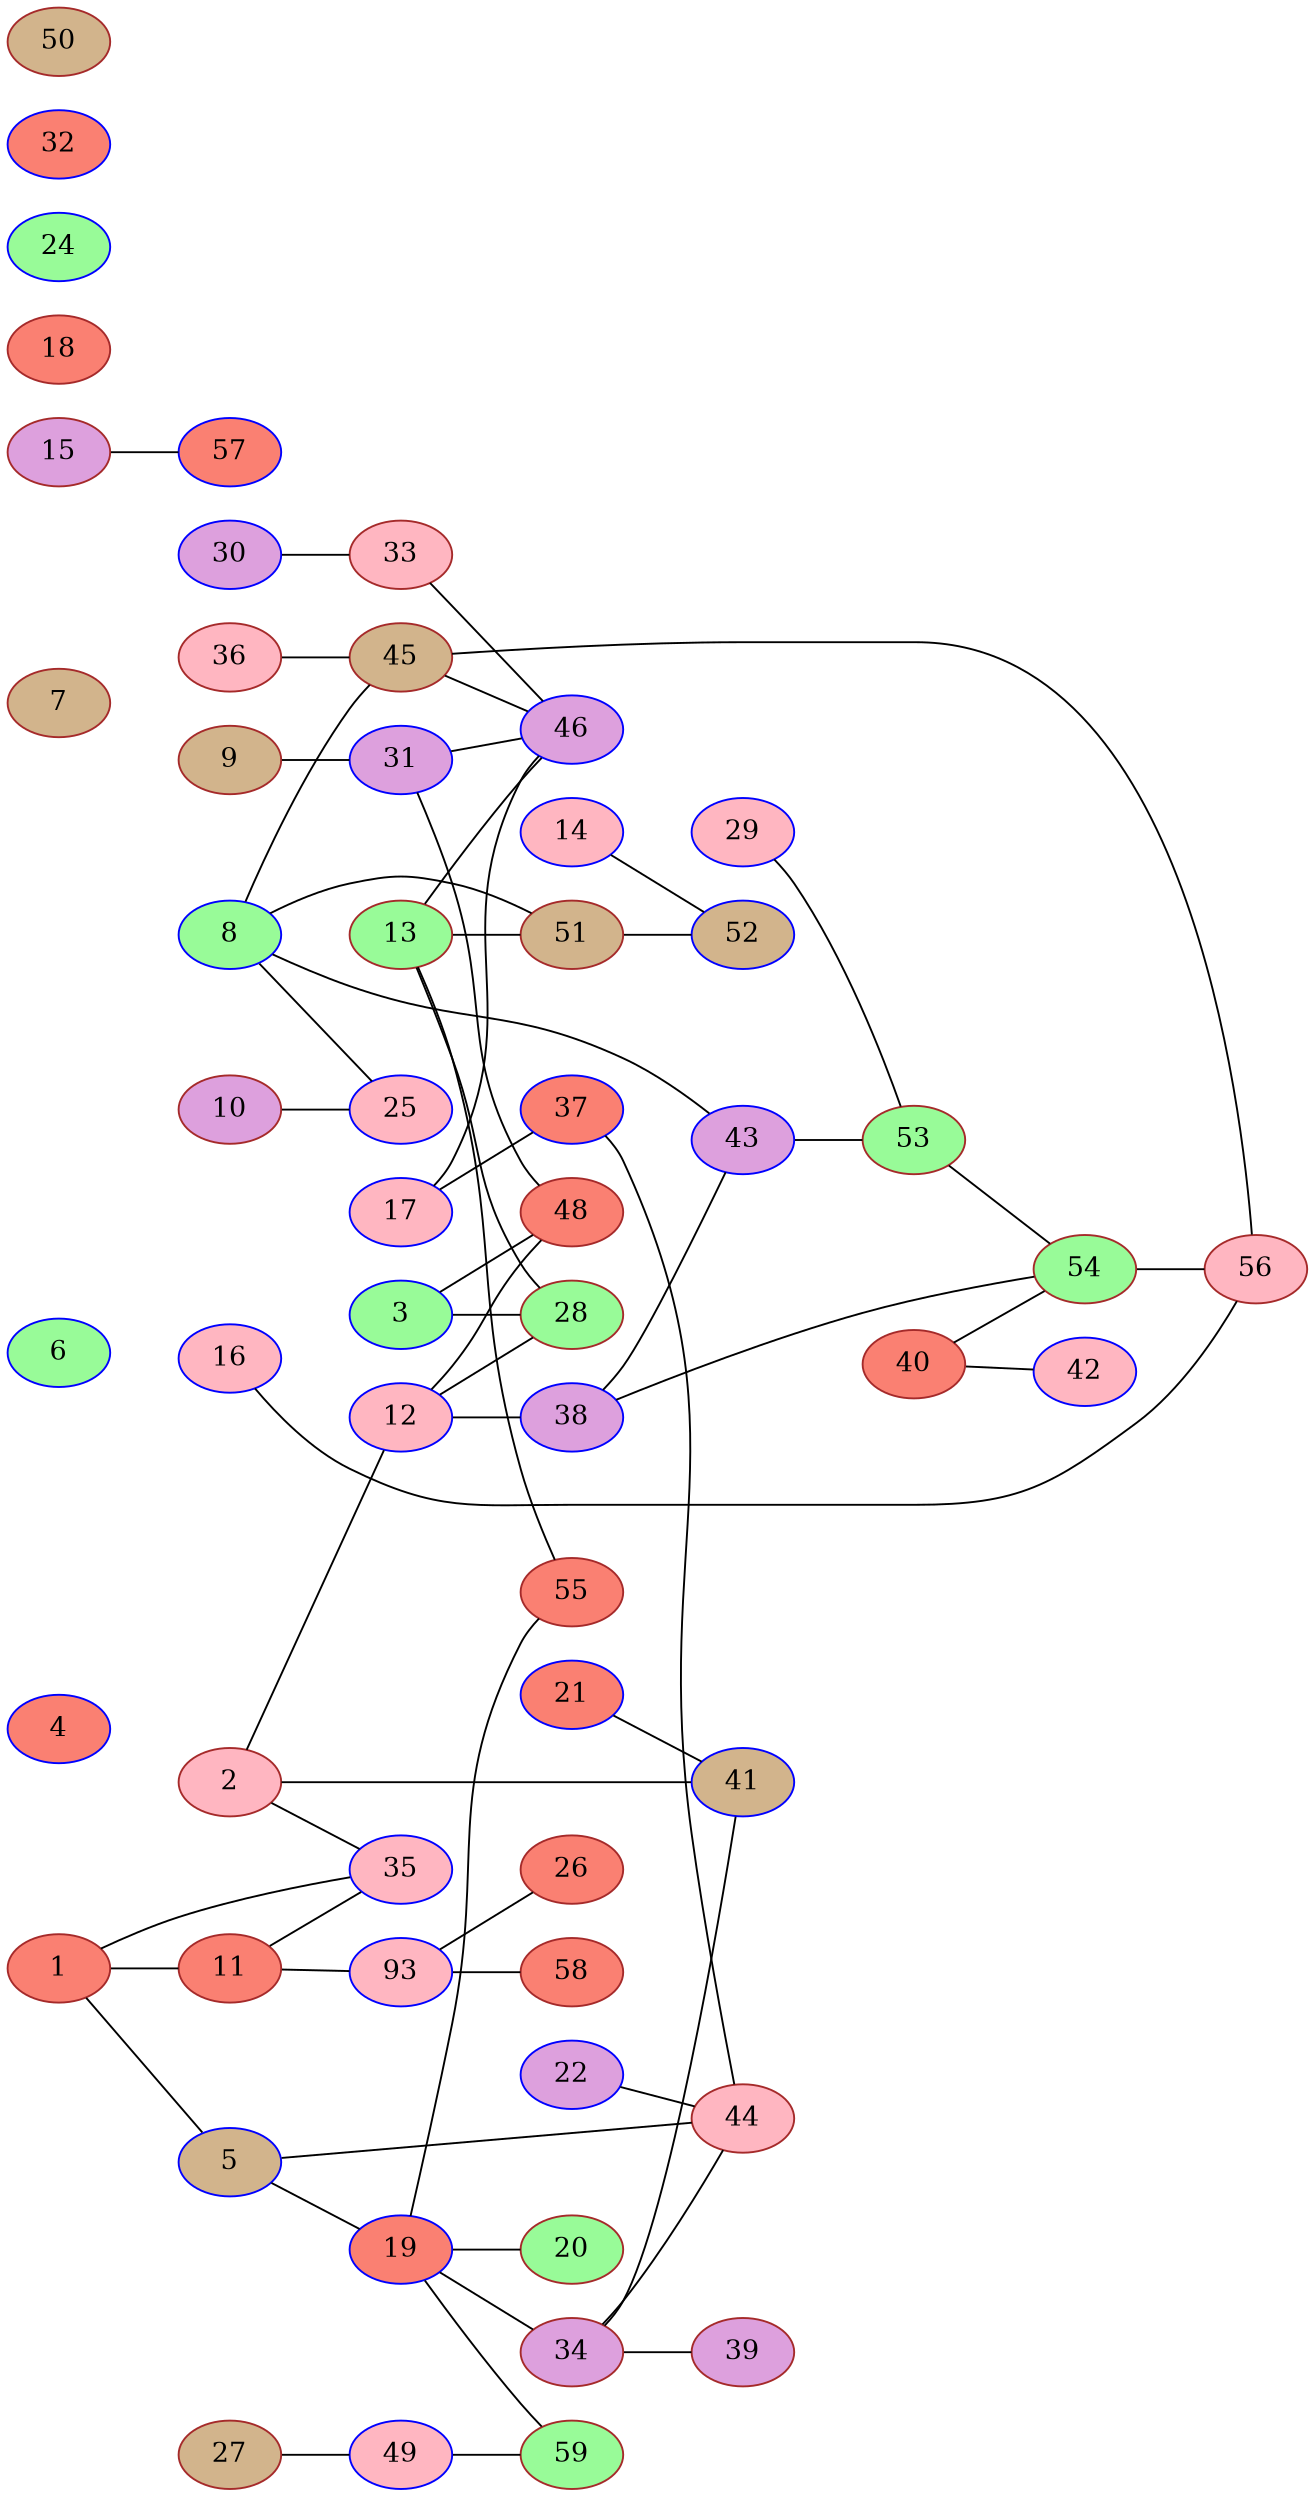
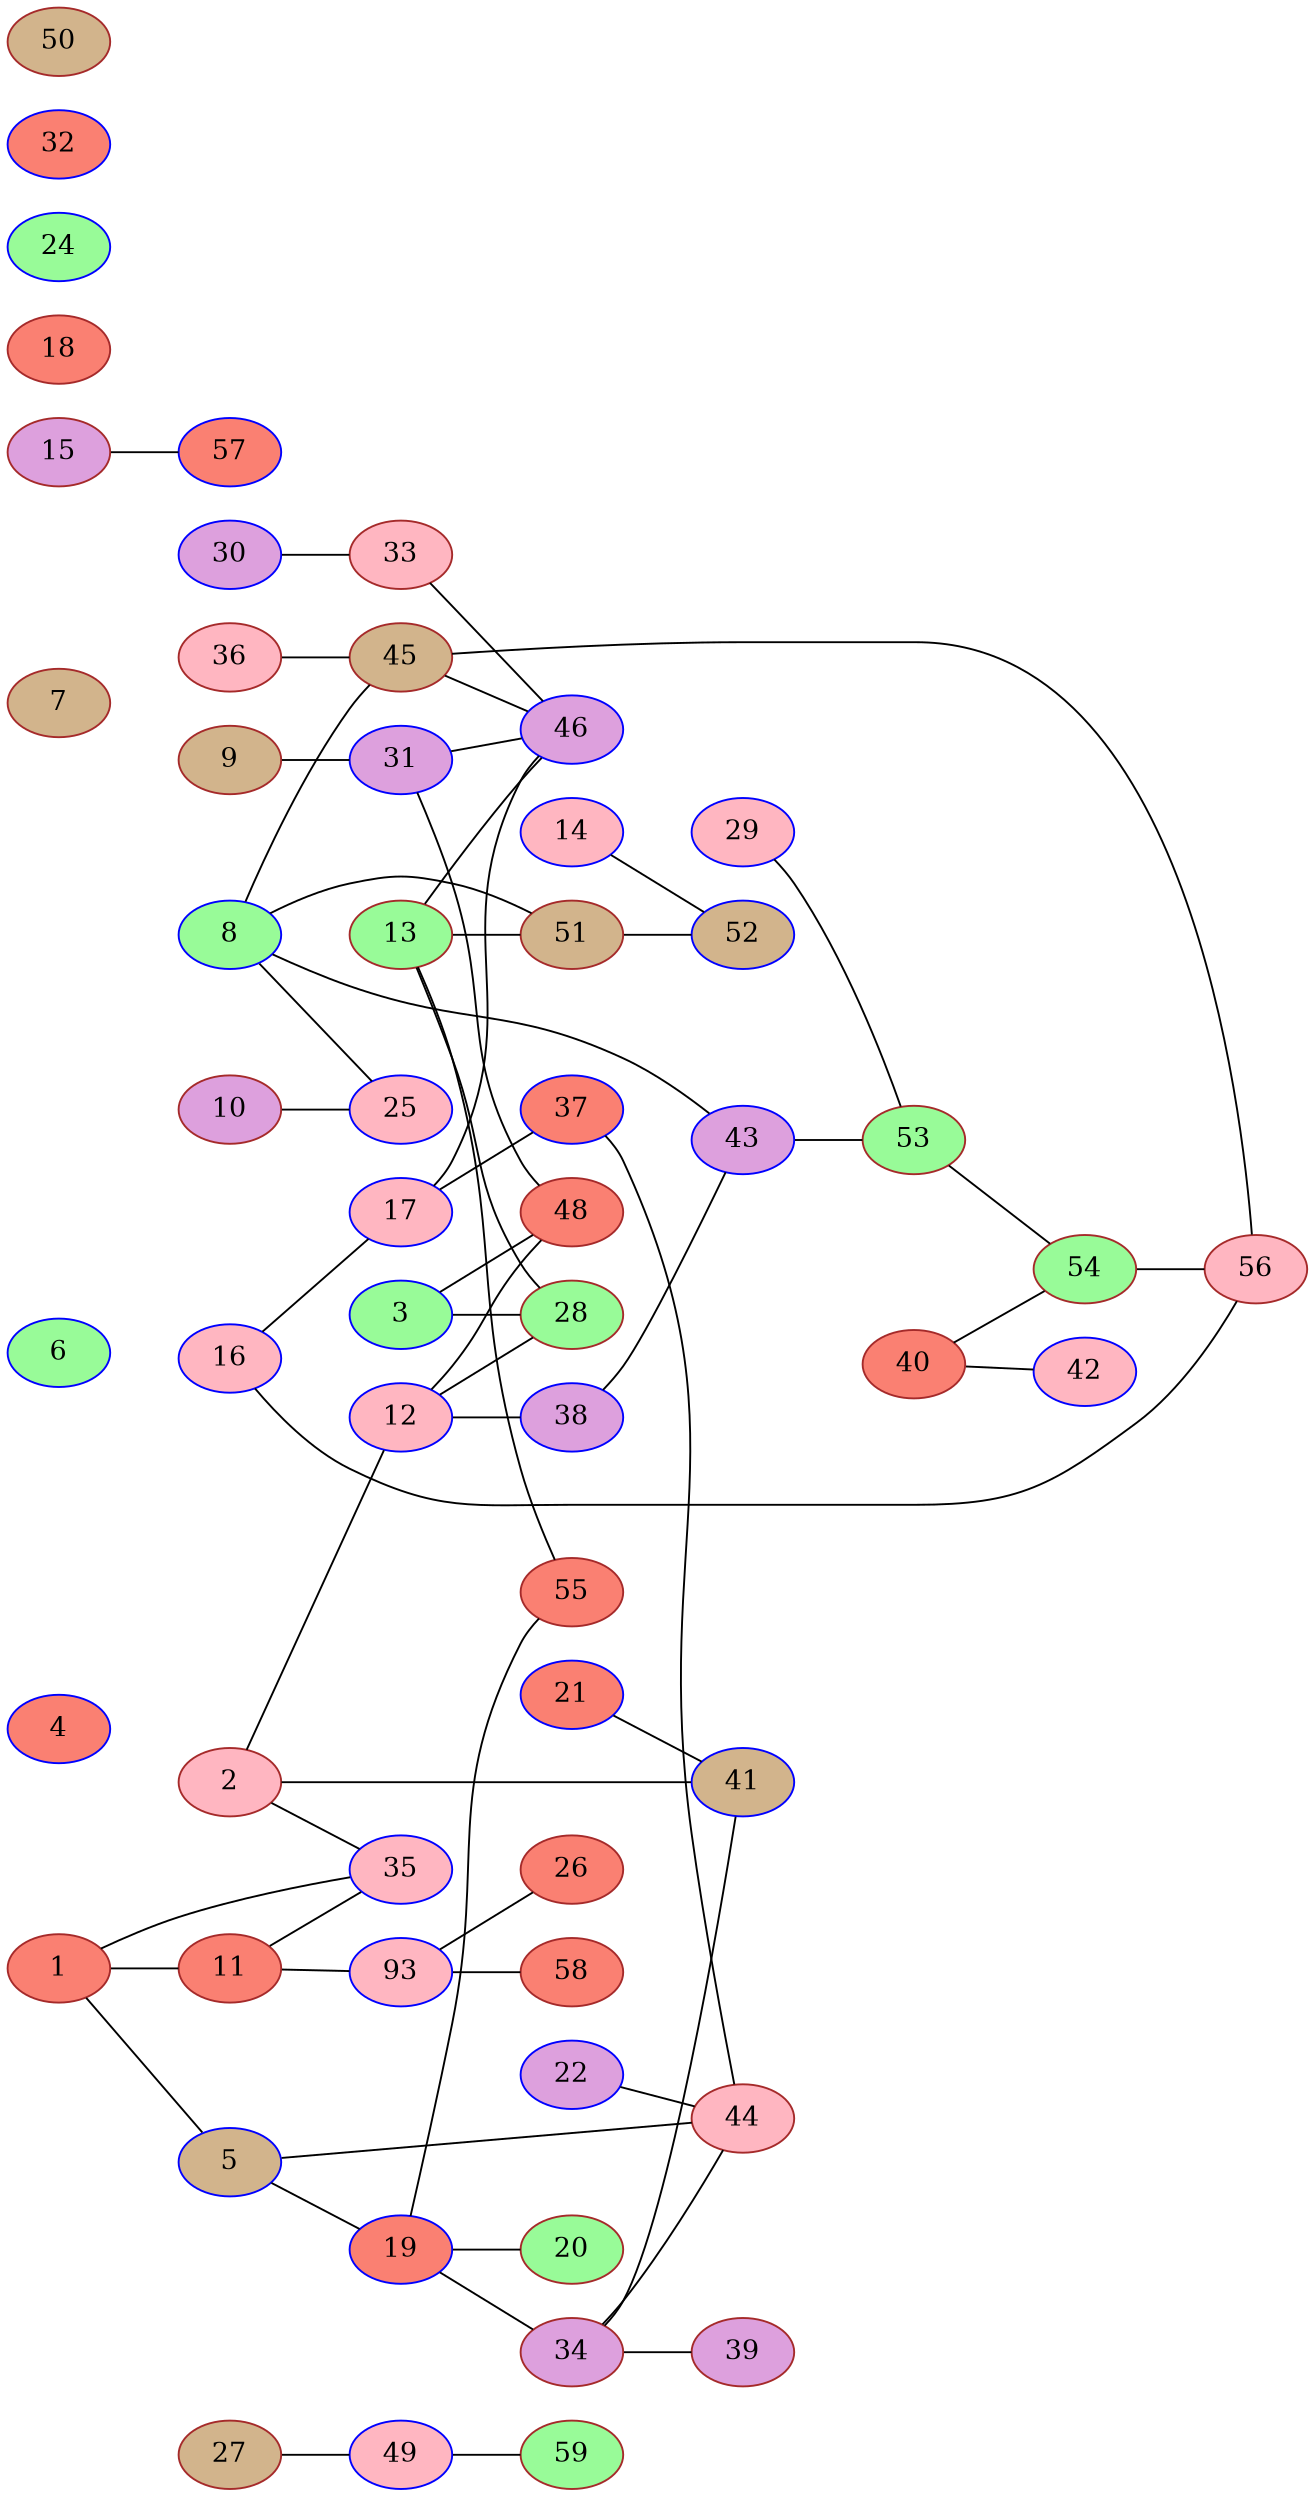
edge "17" -- "16": added
edge "54" -- "38": removed
edge "19" -- "59": removed
